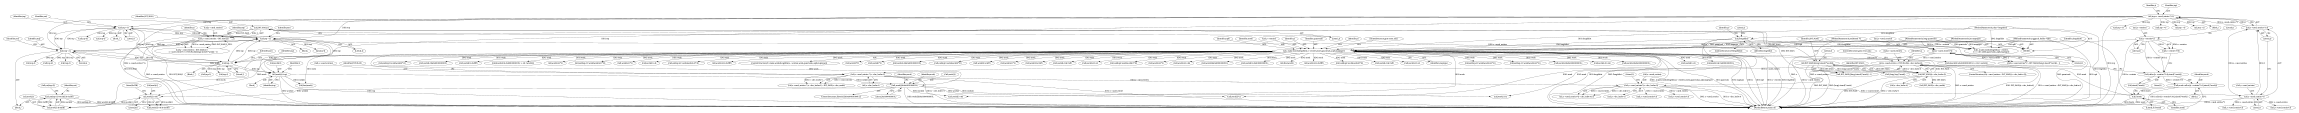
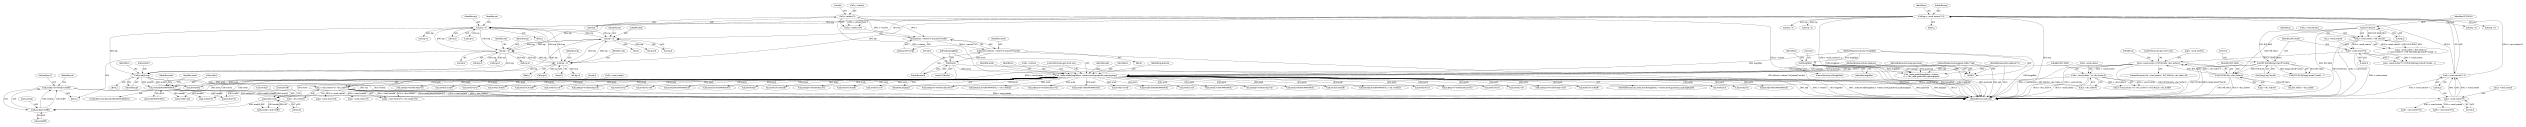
edge "(Call,((work[i] & 0x80000000UL) >> 24) | work[i])" -> "(Call,calloc((s->entries*2+1),sizeof(*work)))": now "(Call,work=calloc((s->entries*2+1),sizeof(*work)))" -> "(Call,calloc((s->entries*2+1),sizeof(*work)))"
edge "(Call,s->used_entries*3)" -> "(MethodReturn,static int)": now "(Call,s->used_entries*3-2)" -> "(MethodReturn,static int)"
node "(Literal,0xffff)": added
